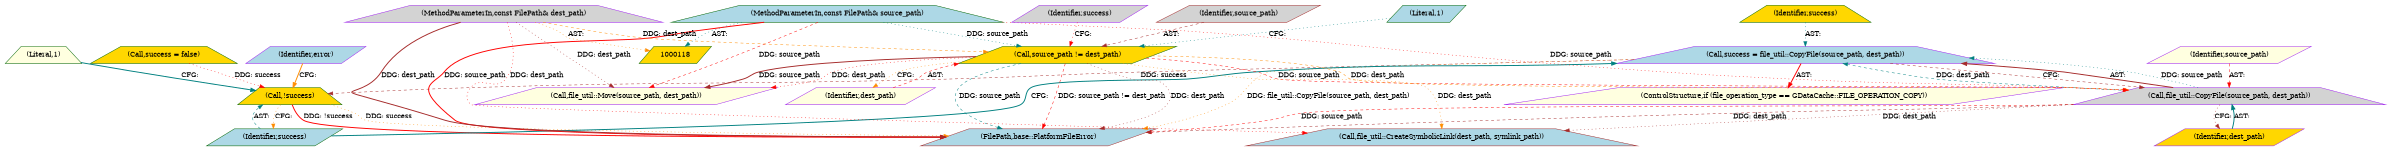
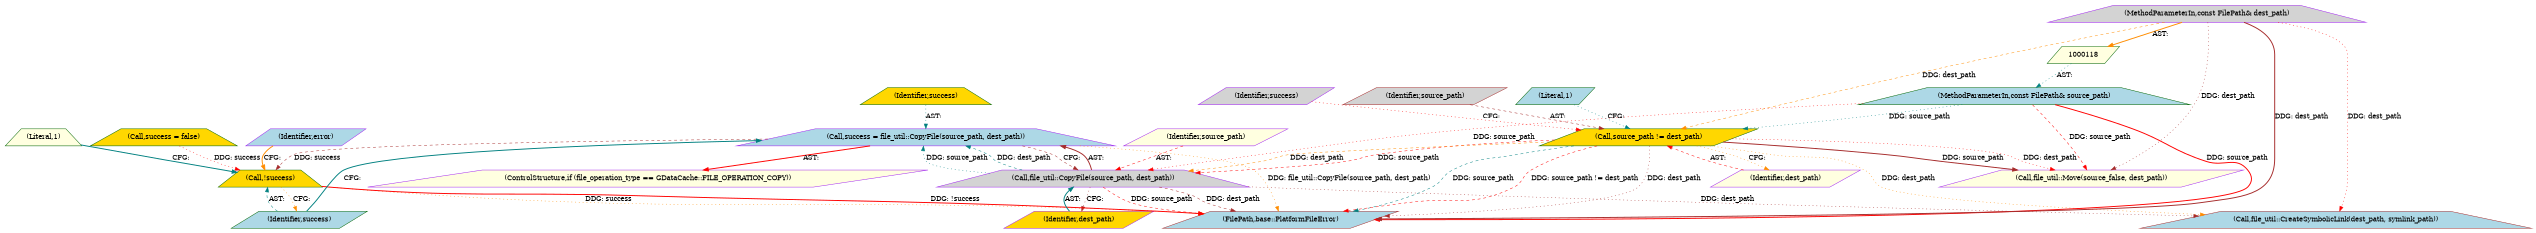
edge "(MethodParameterIn,const FilePath& source_path)" -> "1000118": reversed
edge "(MethodParameterIn,const FilePath& dest_path)" -> "1000118": style dotted -> bold
node "1000118": fillcolor gold -> lightyellow
node "(Call,file_util::Move(source_path, dest_path))": label "(Call,file_util::Move(source_path, dest_path))" -> "(Call,file_util::Move(source_false, dest_path))"
